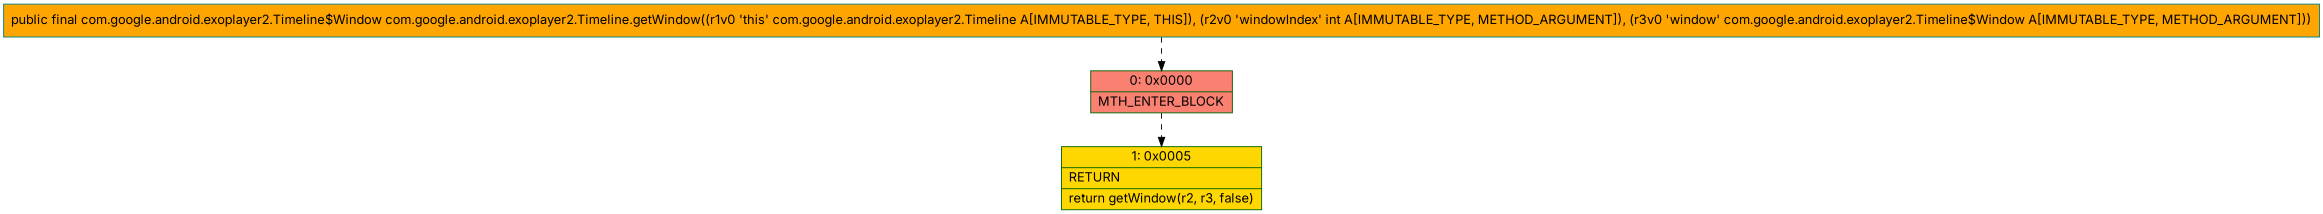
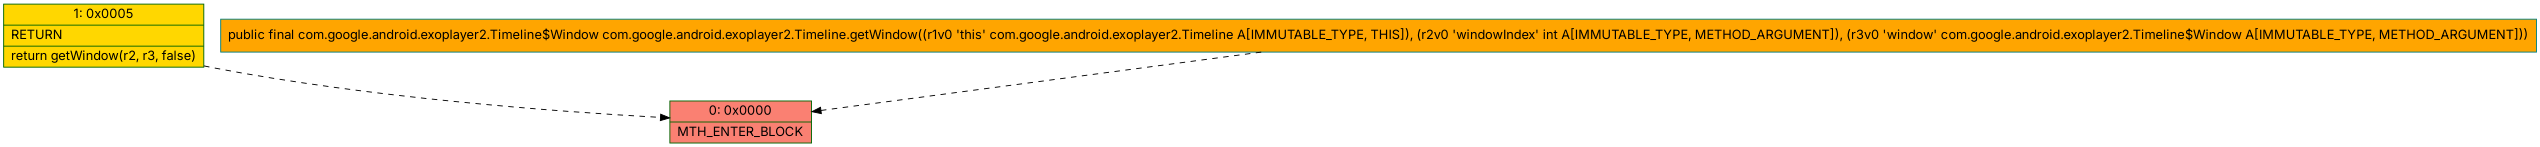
edge "0: 0x0000" -> "1: 0x0005": reversed
